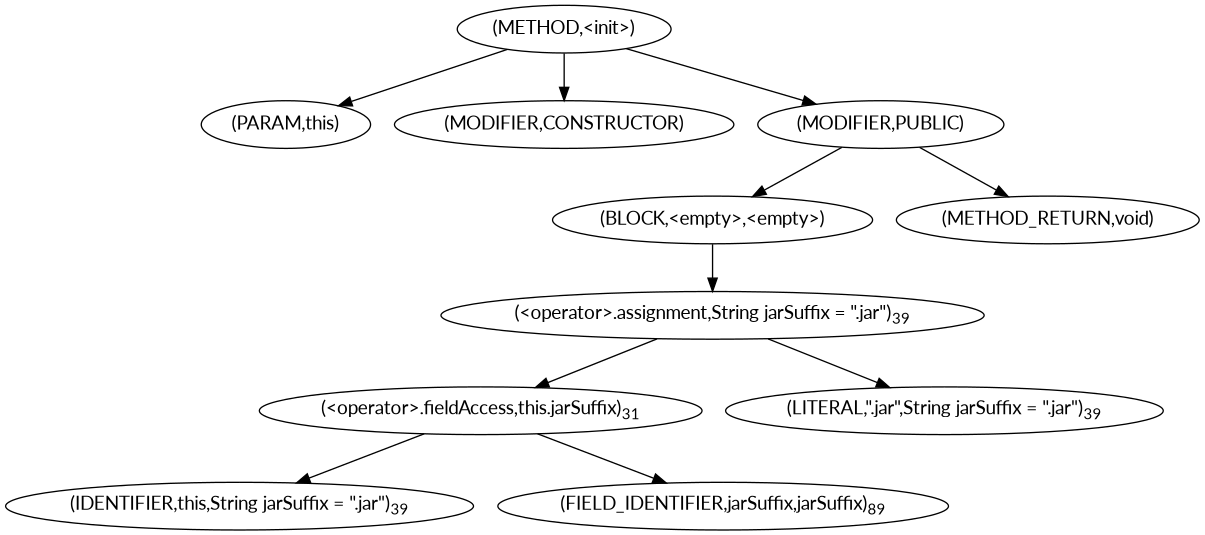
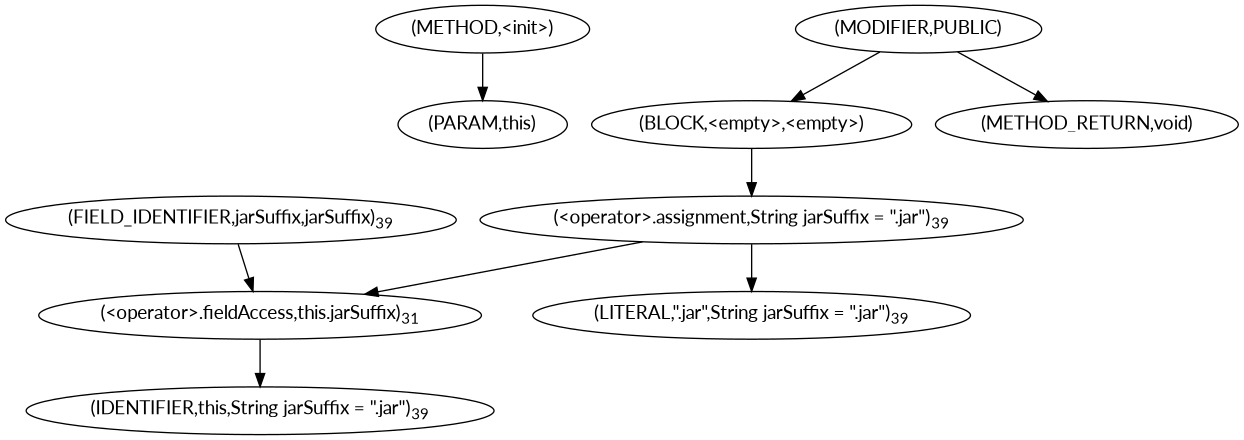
edge "(METHOD,<init>)" -> "(MODIFIER,PUBLIC)": removed
node "(MODIFIER,CONSTRUCTOR)": removed
edge "(<operator>.fieldAccess,this.jarSuffix)" -> "(FIELD_IDENTIFIER,jarSuffix,jarSuffix)": reversed
node "(FIELD_IDENTIFIER,jarSuffix,jarSuffix)": text "89" -> "39"
